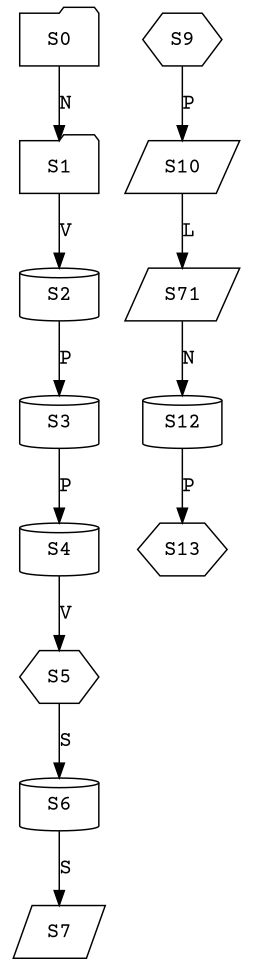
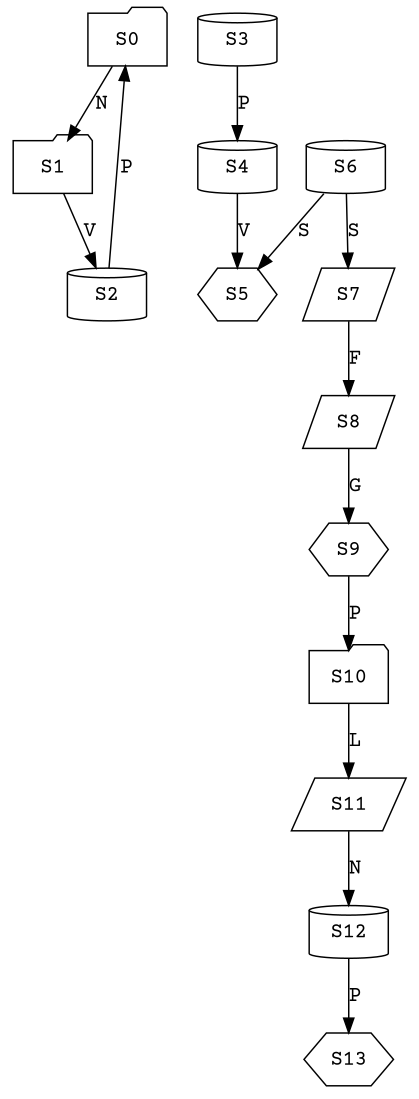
node "S10": shape parallelogram -> folder
node "S71": label "S71" -> "S11"
edge "S2" -> "S3": now "S2" -> "S0"
node "S8": added
edge "S5" -> "S6": reversed
